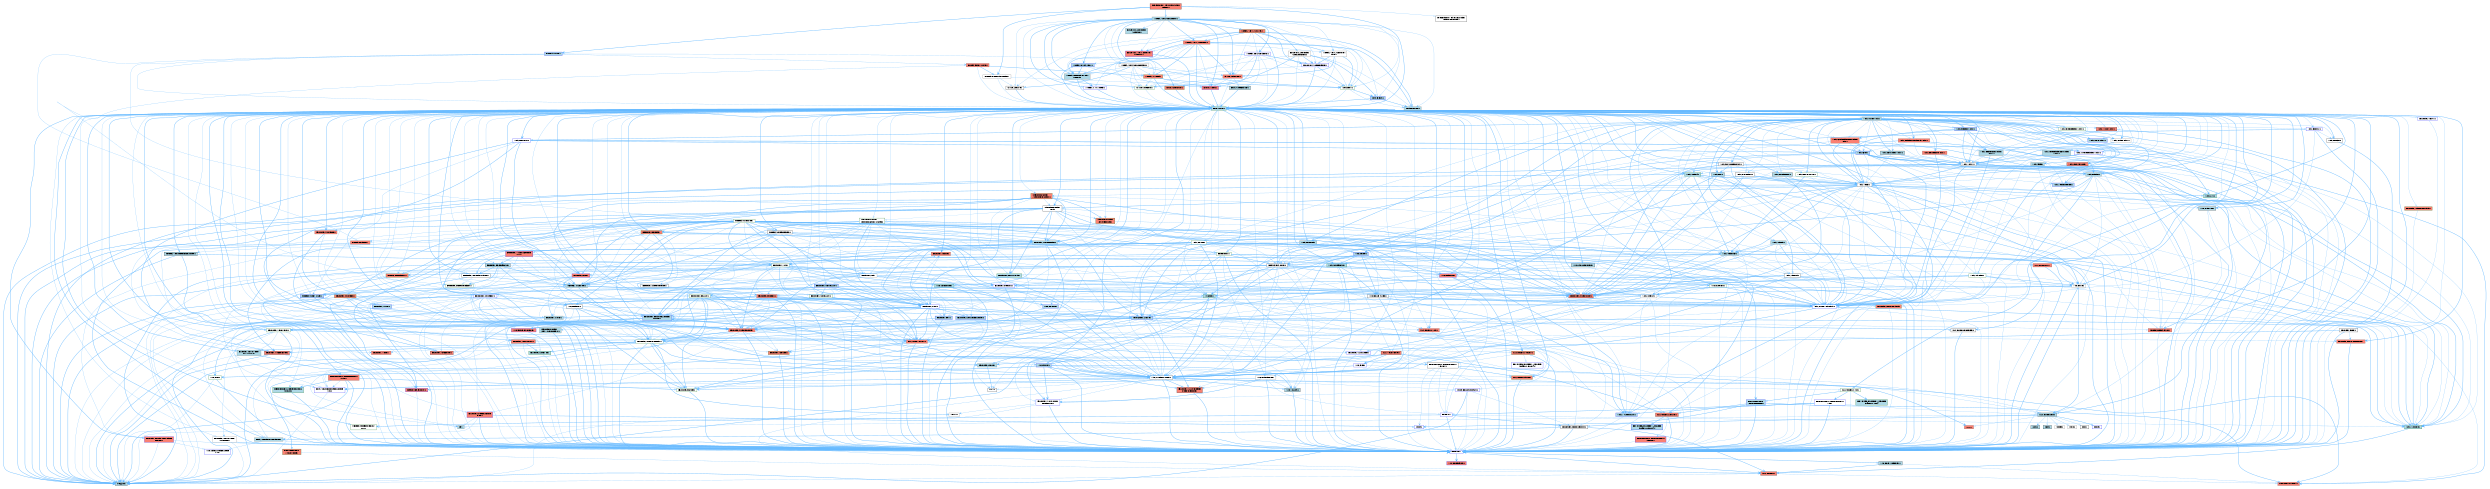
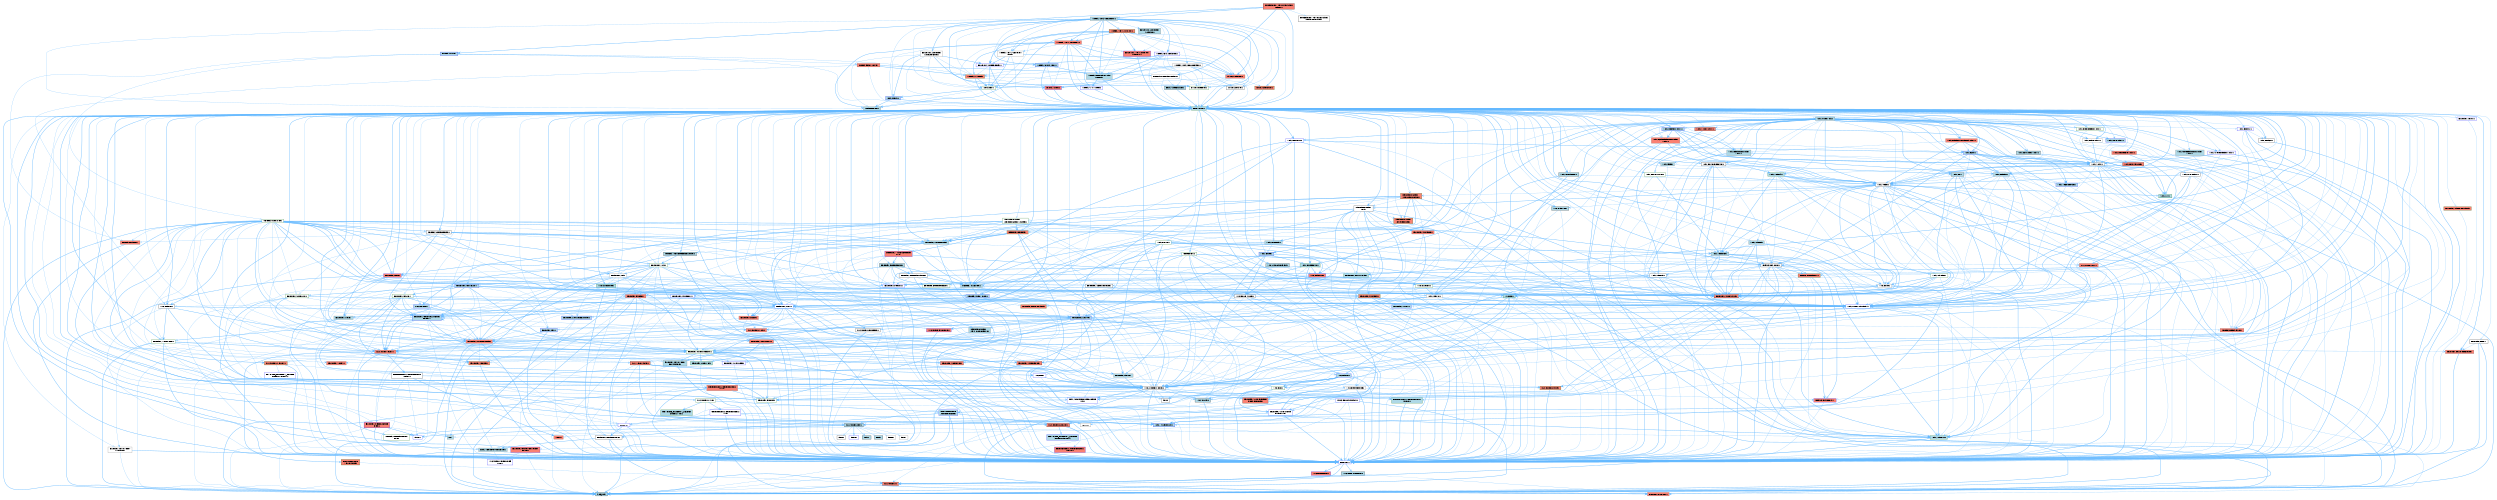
edge "UObject/UnrealType.h" -> "CoreGlobals.h": removed
edge "Templates/Sorting.h" -> "Containers/Map.h": reversed
